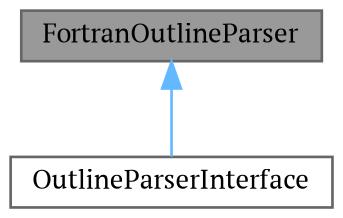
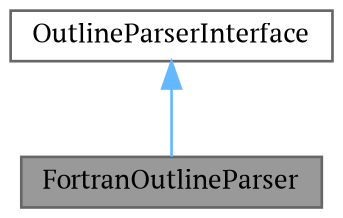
edge "OutlineParserInterface" -> "FortranOutlineParser": reversed
